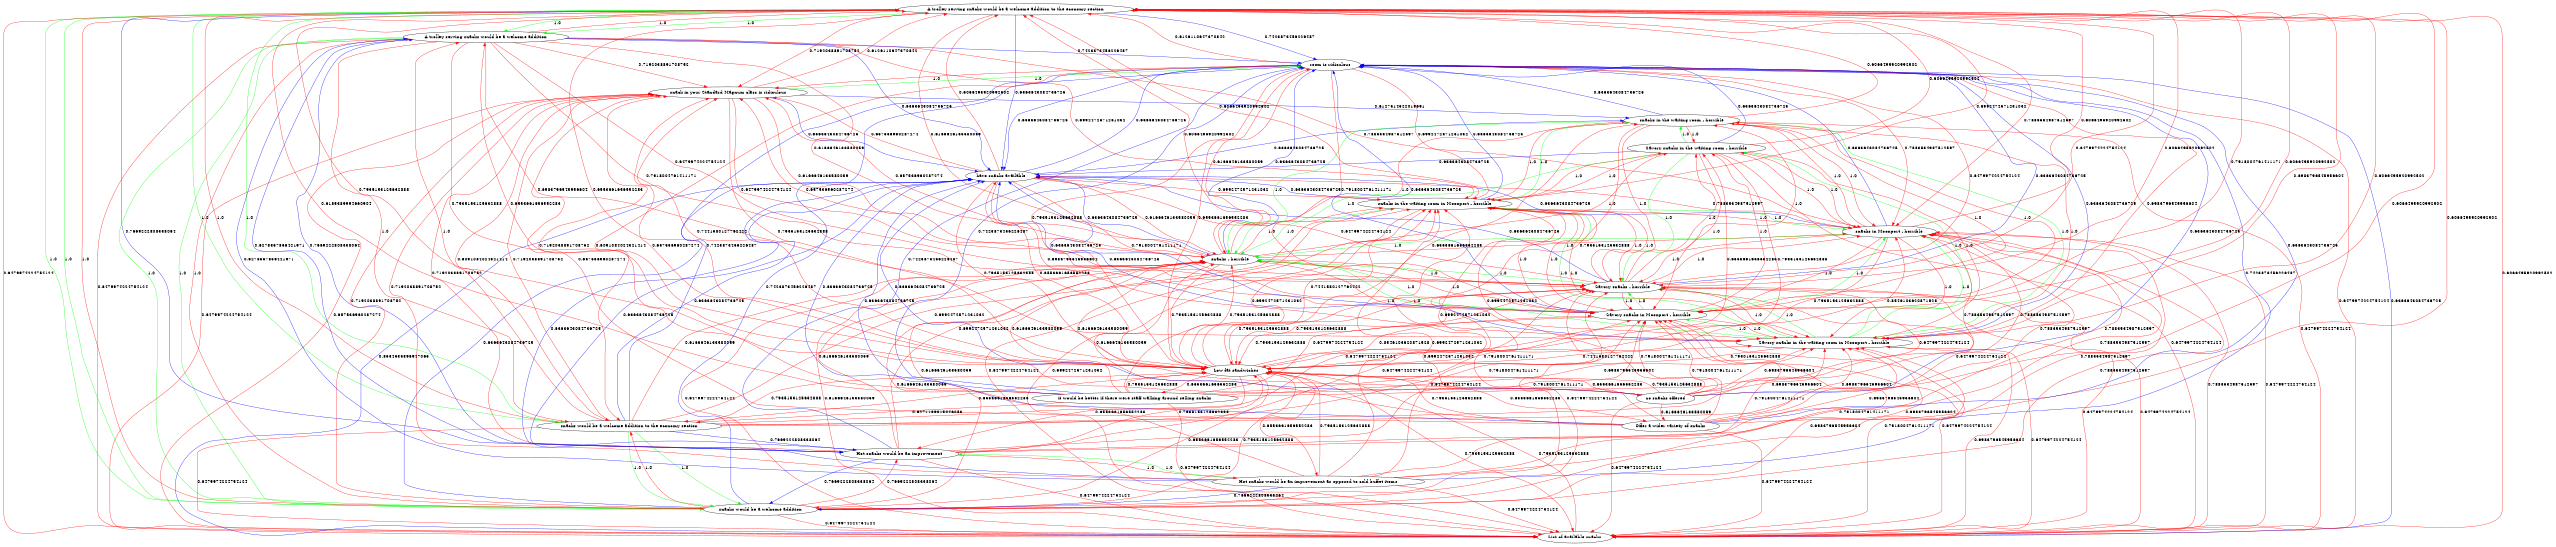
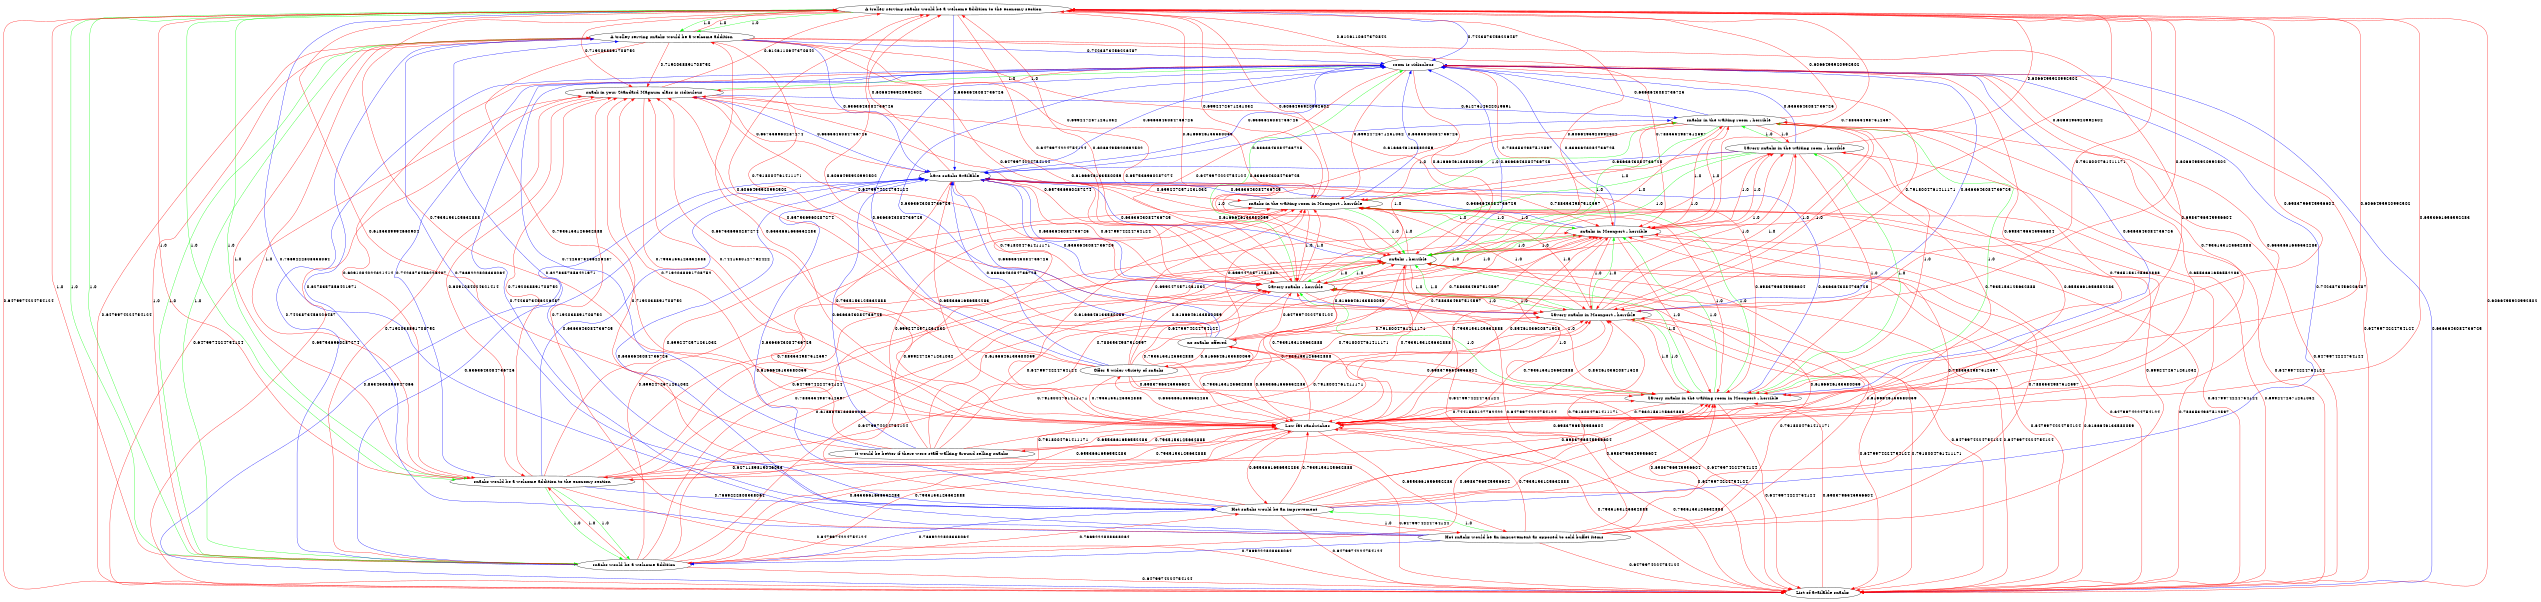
edge "Savory snacks - horrible" -> "room is ridiculous": color blue -> green
edge "snacks in the waiting room in Moonport - horrible" -> "Savory snacks in the waiting room - horrible": removed, label "1.0"
edge "Low fat sandwiches" -> "snacks in the waiting room in Moonport - horrible": label "0.7441580127762422" -> "0.6166646133580059"
edge "no snacks offered" -> "Savory snacks in Moonport - horrible": reversed
